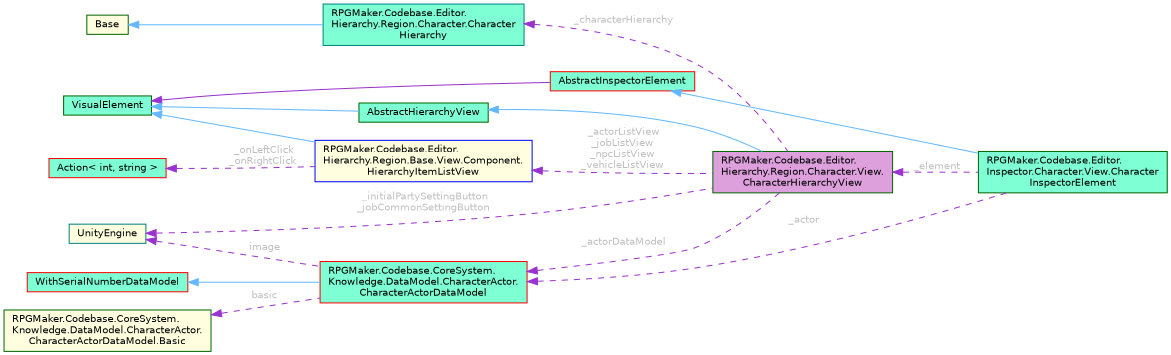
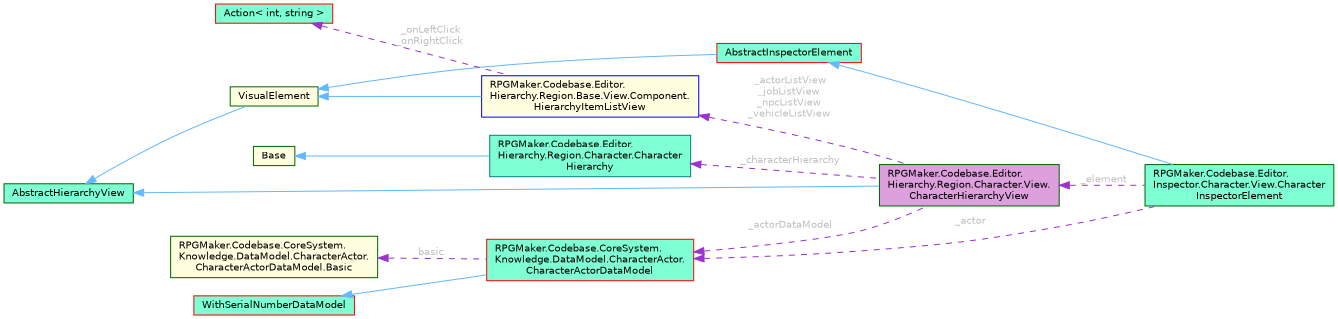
edge "AbstractInspectorElement" -> "VisualElement": color darkorchid3 -> steelblue1
node "VisualElement": fillcolor aquamarine -> lightyellow
edge "AbstractHierarchyView" -> "VisualElement": reversed
node "UnityEngine": removed
